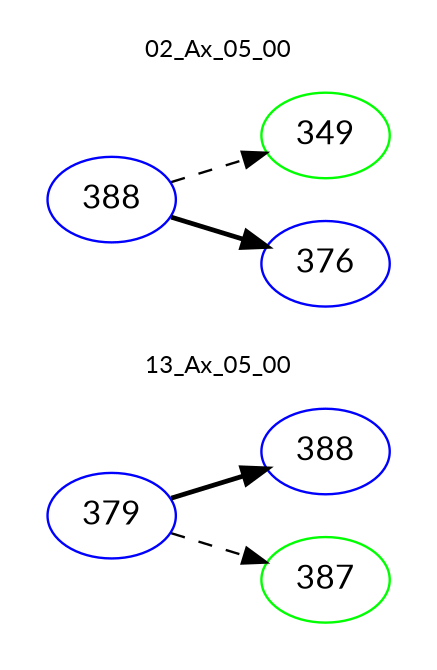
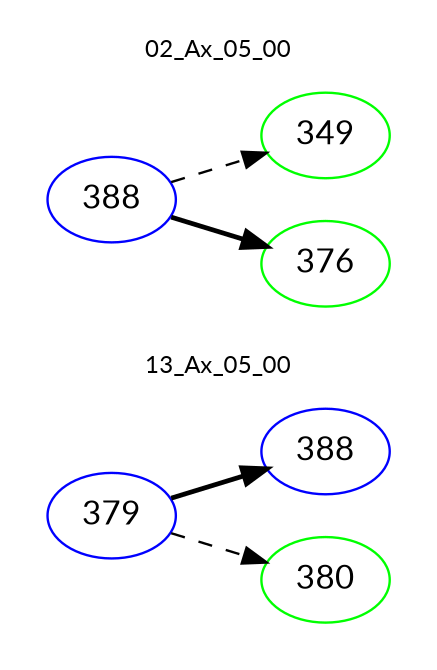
node "376": color blue -> green
node "387": label "387" -> "380"
